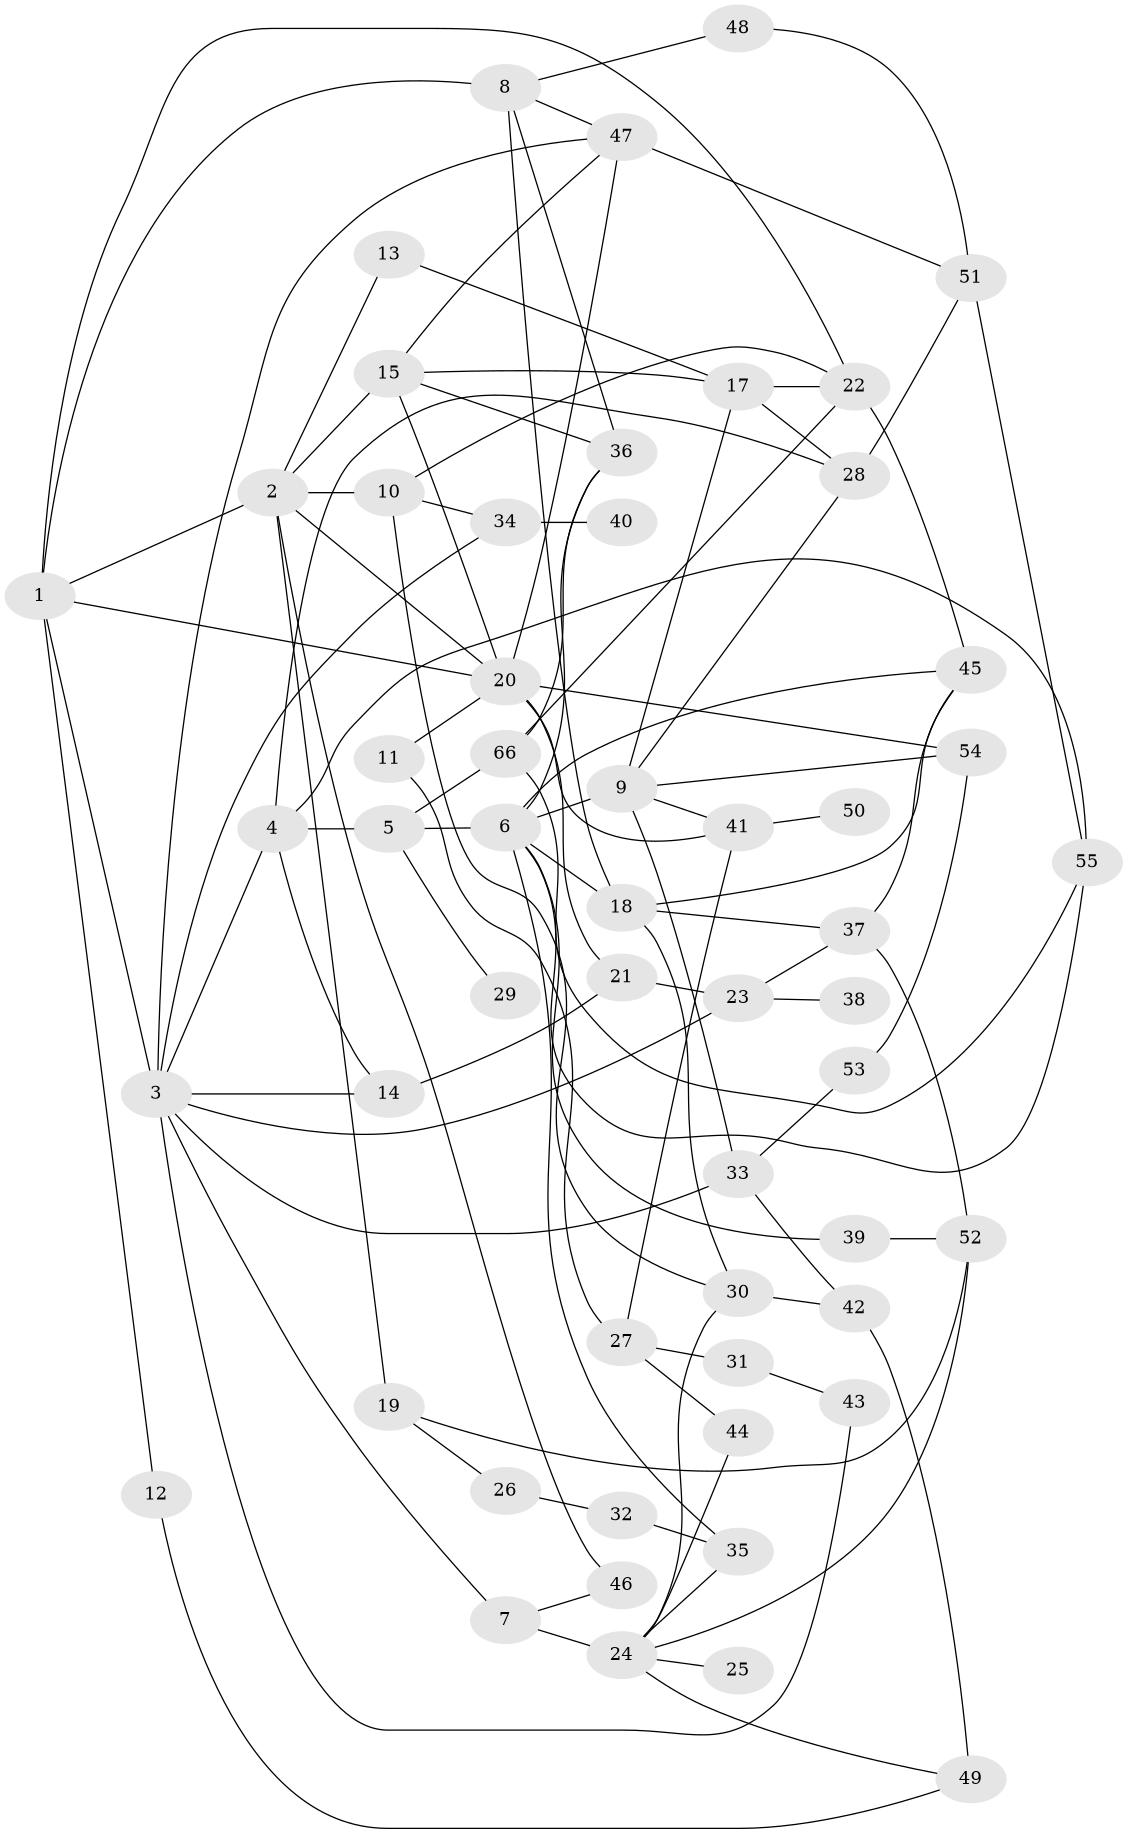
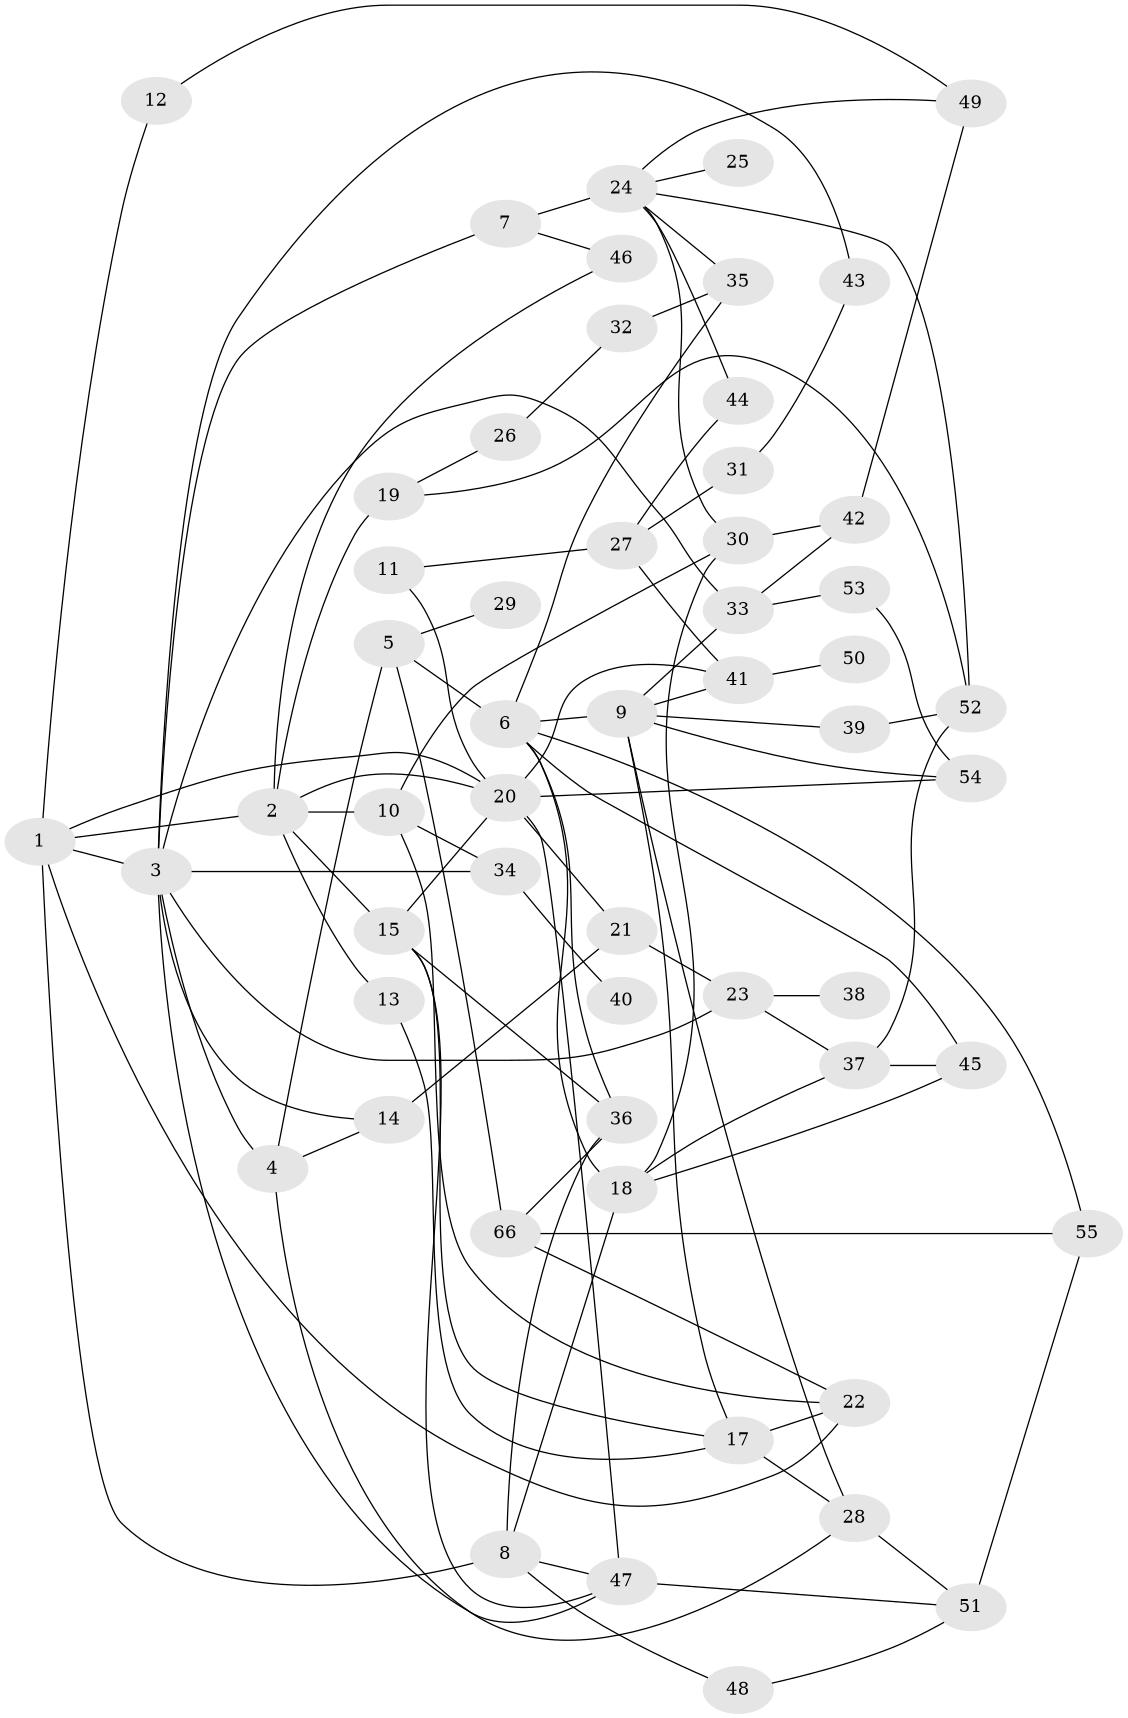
edge "22" -- "45": removed
edge "4" -- "55": removed
edge "6" -- "39": now "9" -- "39"
